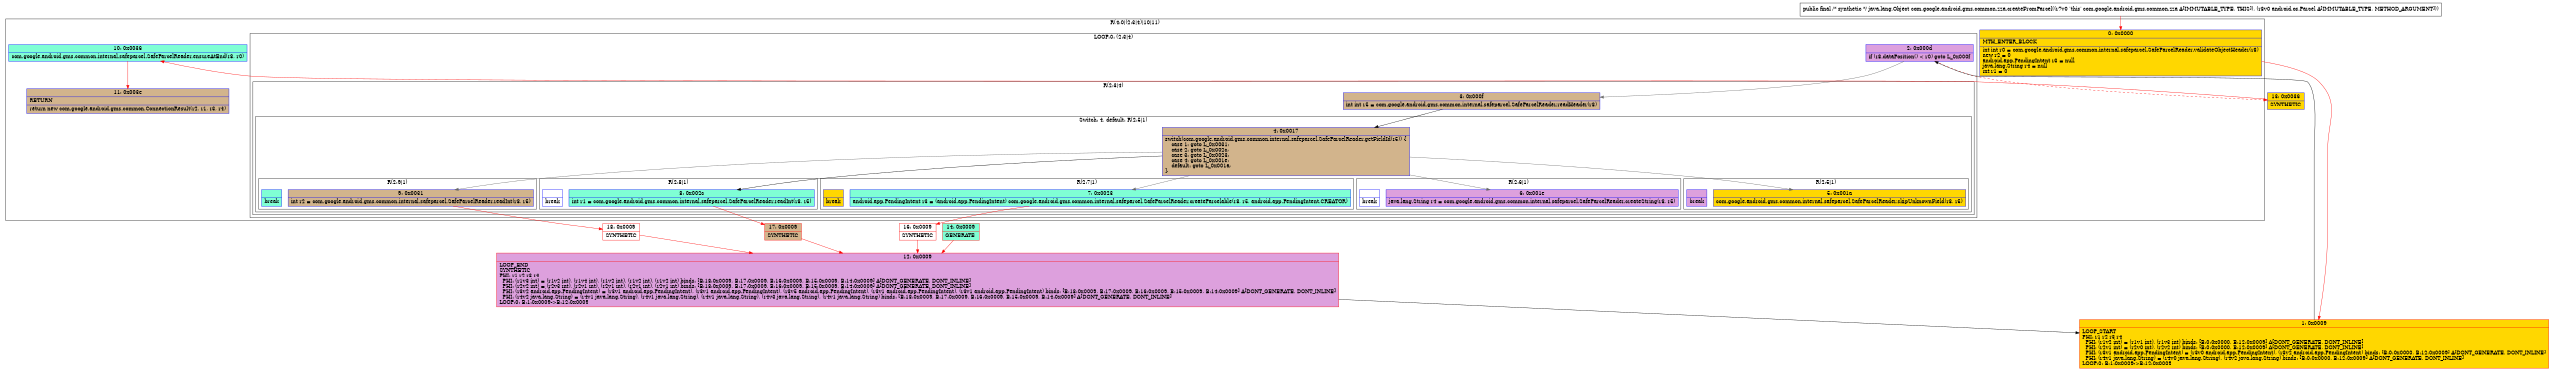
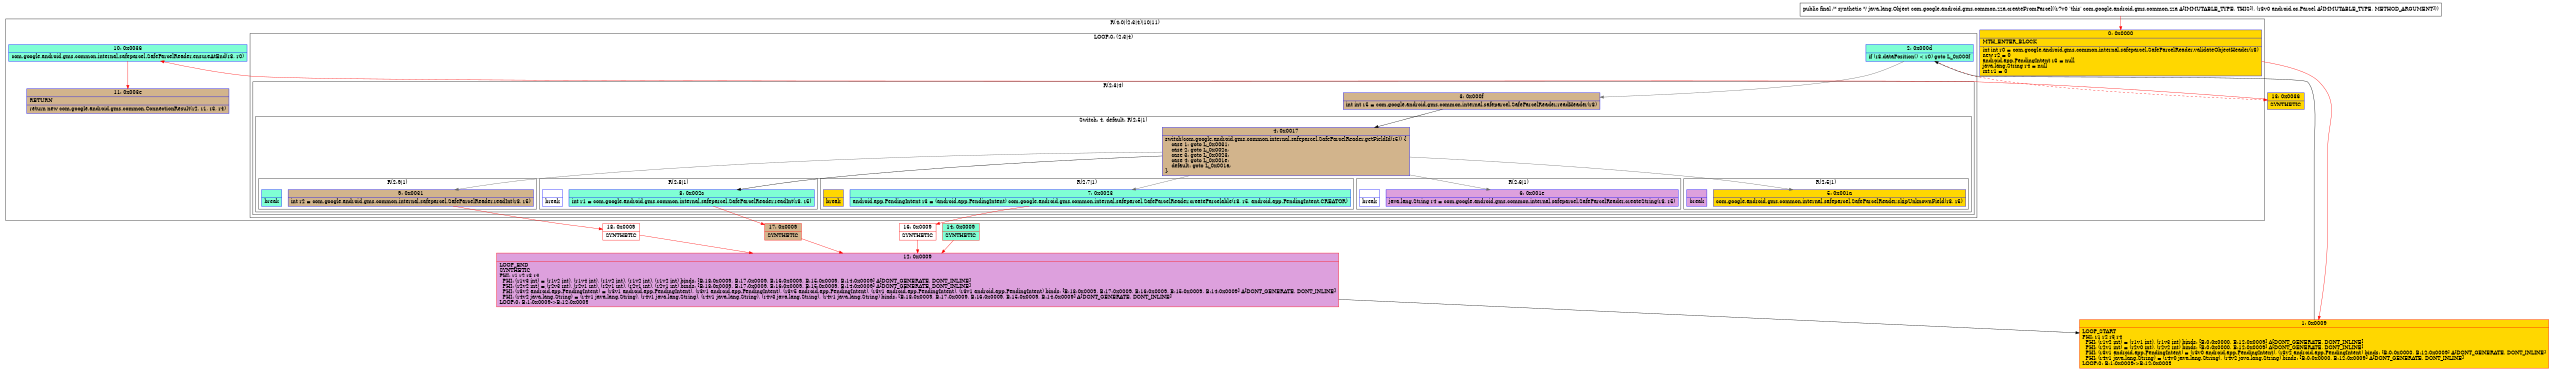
node "2: 0x000d": fillcolor plum -> aquamarine
node "14: 0x0009": text "GENERATE" -> "SYNTHETIC"
